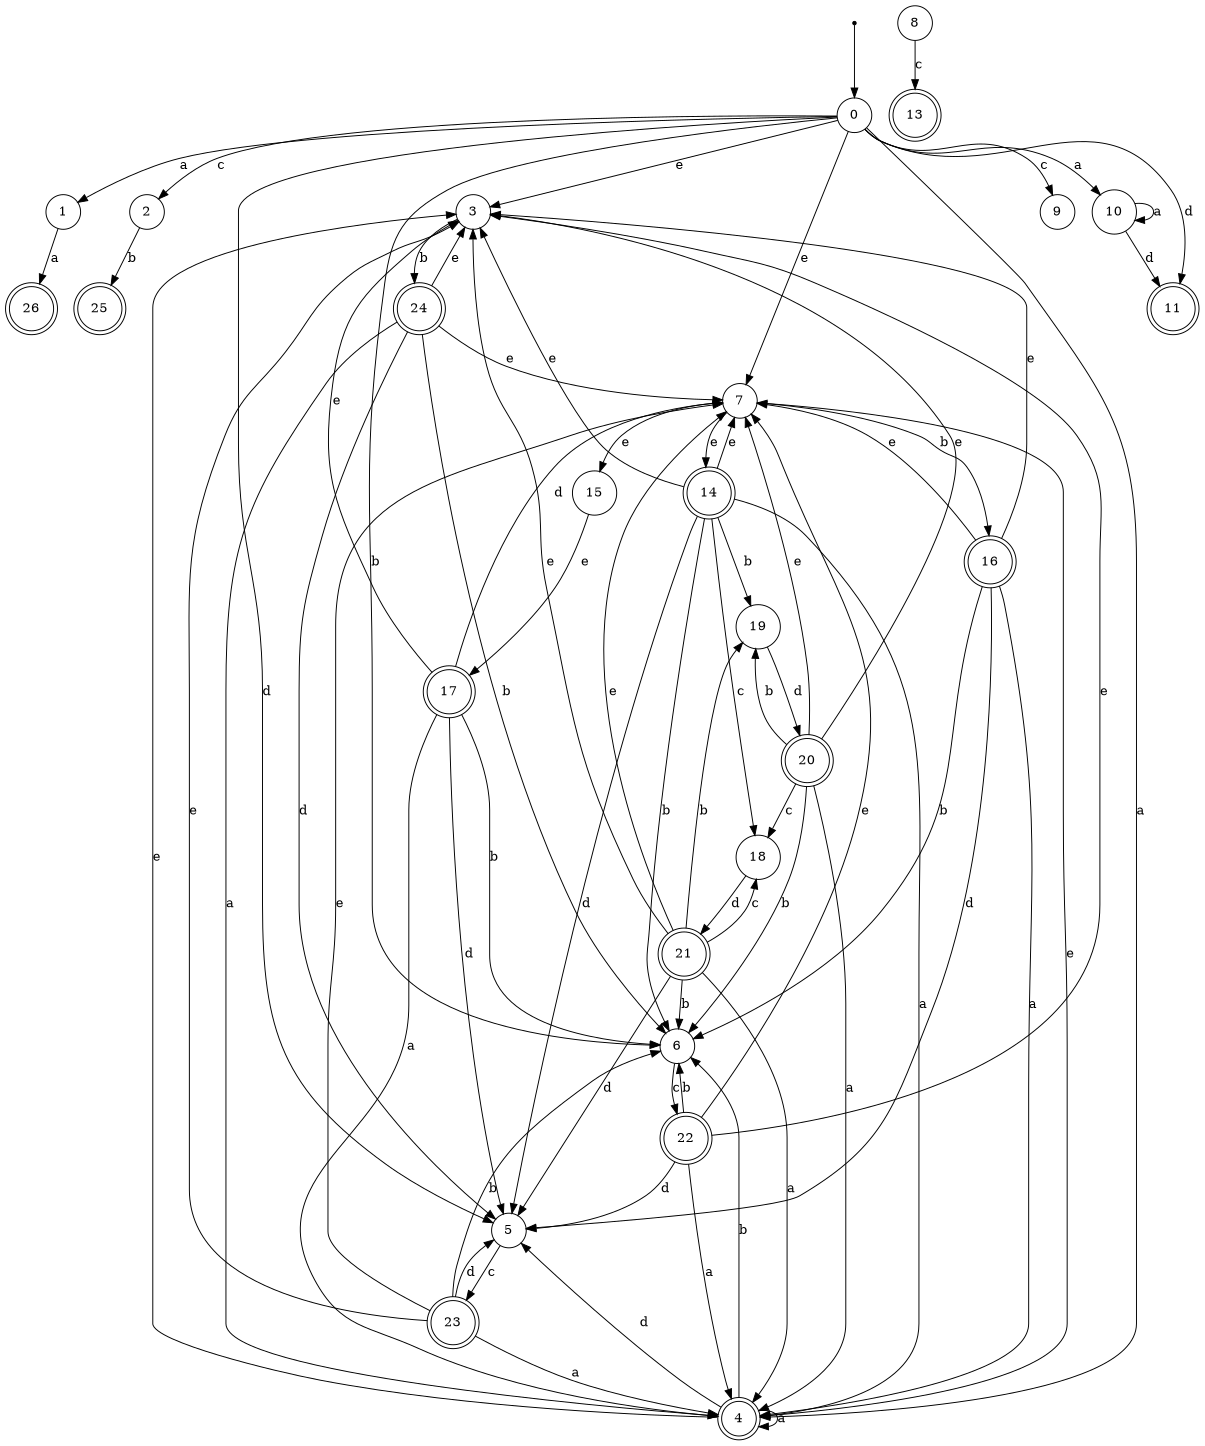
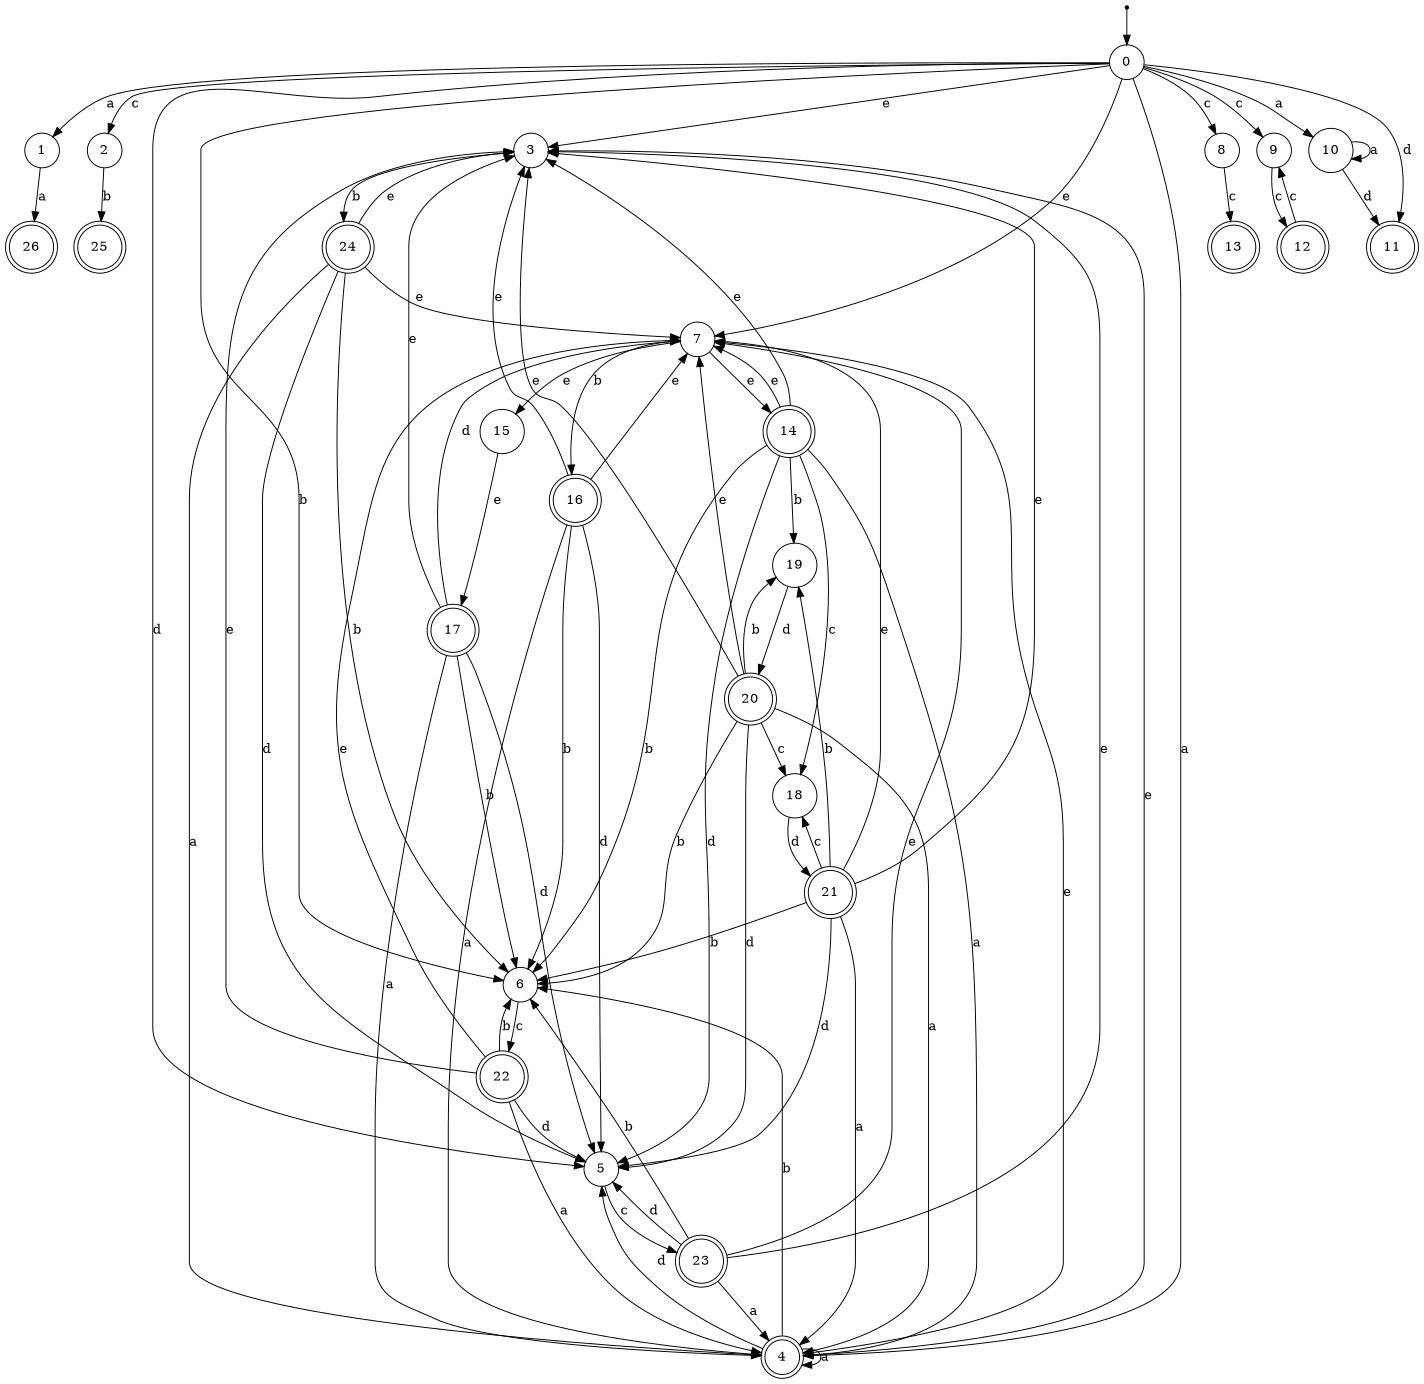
edge "0" -> "8": added, label "c"
node "12": added
edge "20" -> "5": added, label "d"
